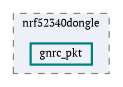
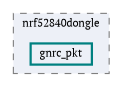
cluster "nrf52340dongle": label "nrf52340dongle" -> "nrf52840dongle"
